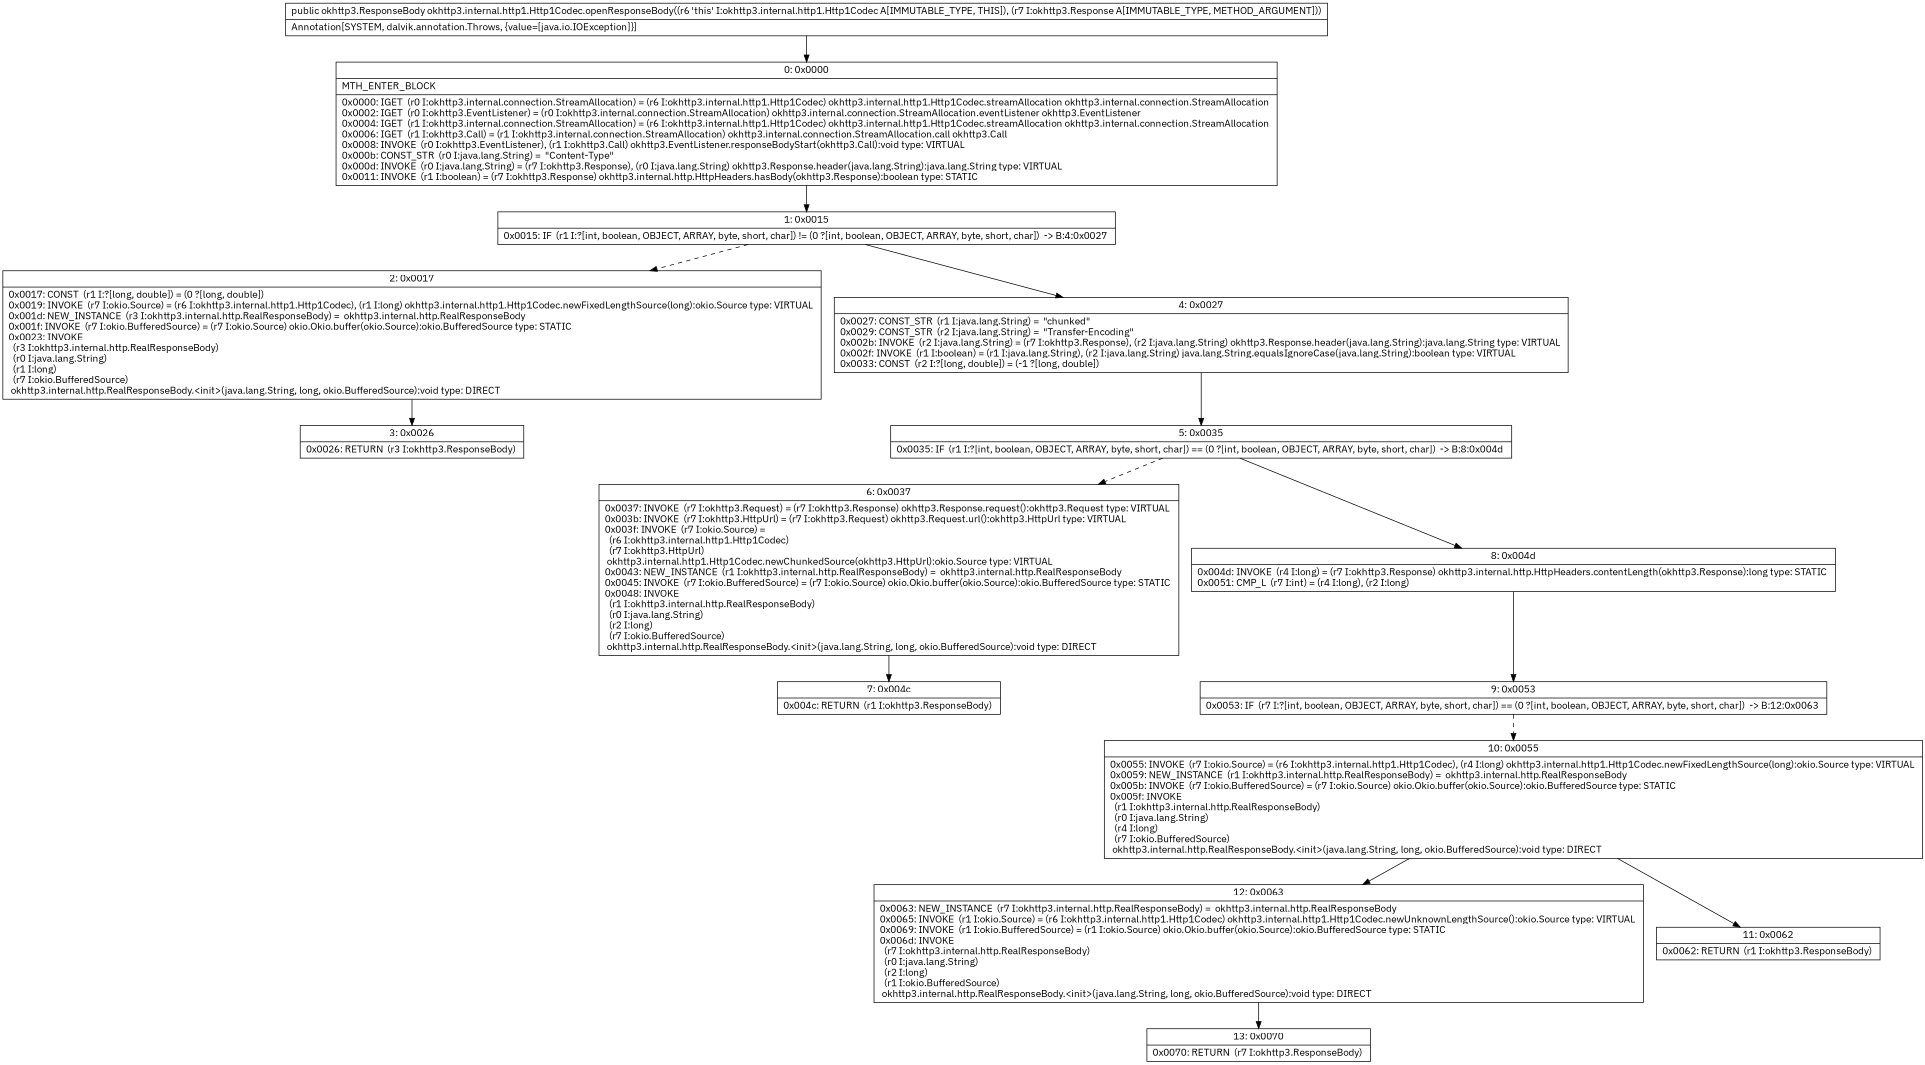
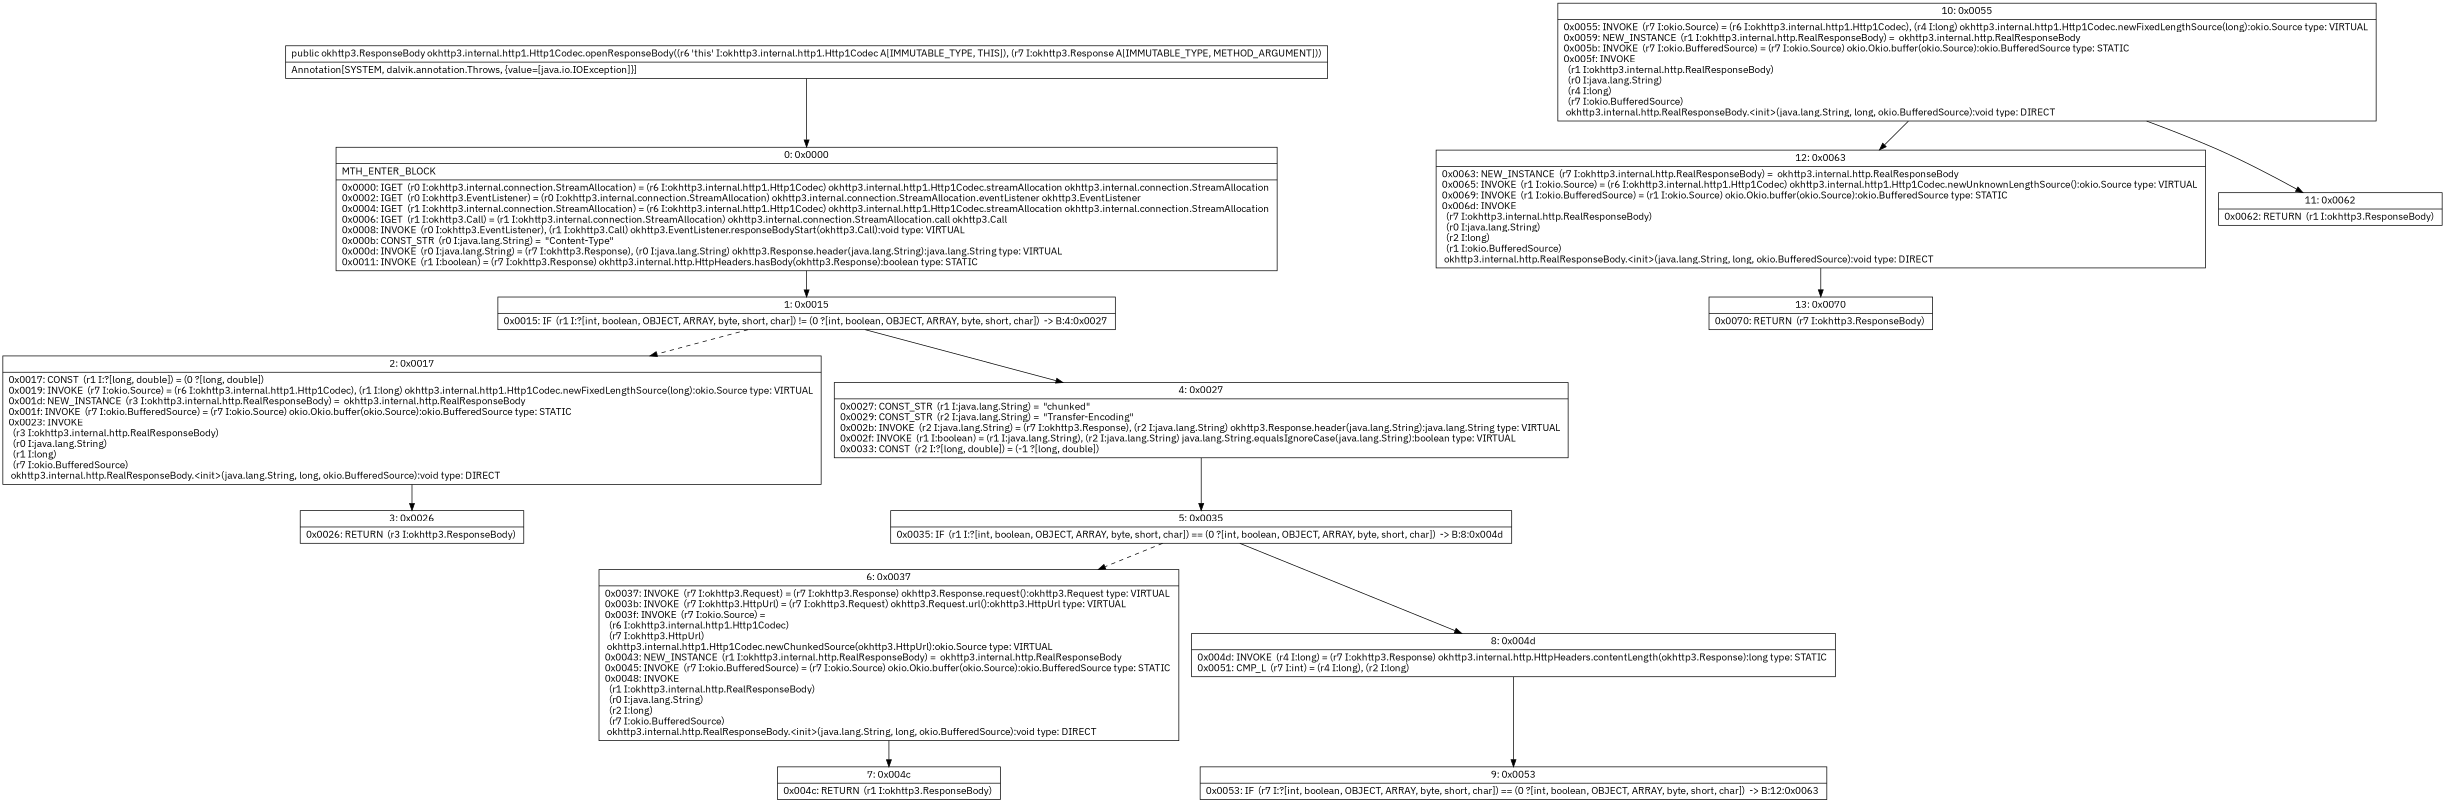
edge "9: 0x0053" -> "10: 0x0055": removed
